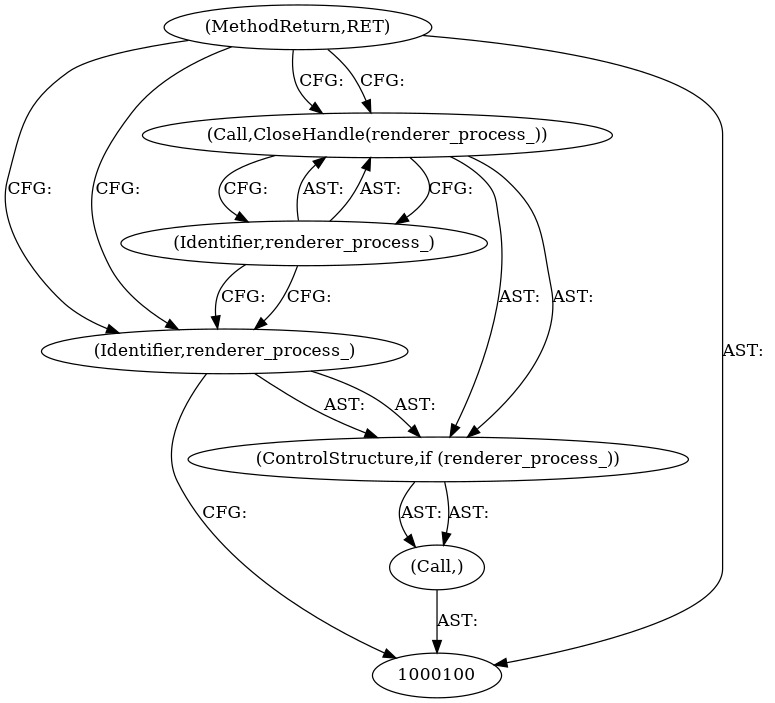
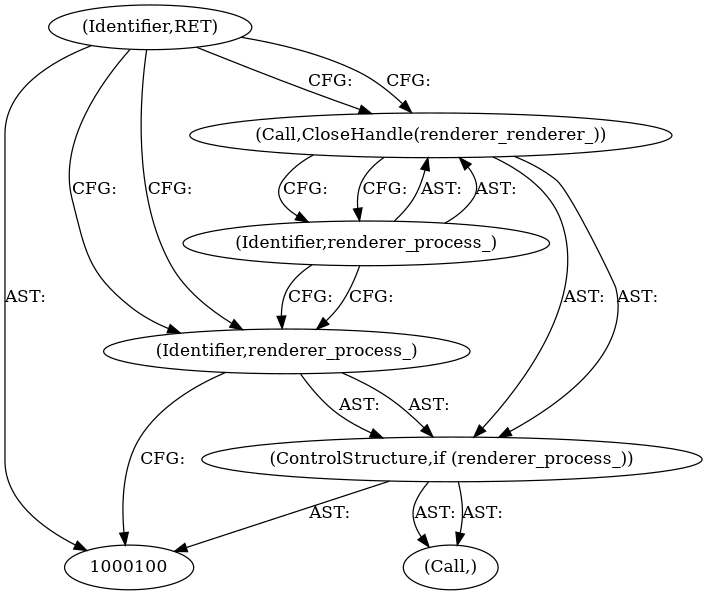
node "(MethodReturn,RET)": label "(MethodReturn,RET)" -> "(Identifier,RET)"
node "(Call,CloseHandle(renderer_process_))": label "(Call,CloseHandle(renderer_process_))" -> "(Call,CloseHandle(renderer_renderer_))"
edge "(Call,)" -> "1000100": now "(ControlStructure,if (renderer_process_))" -> "1000100"
